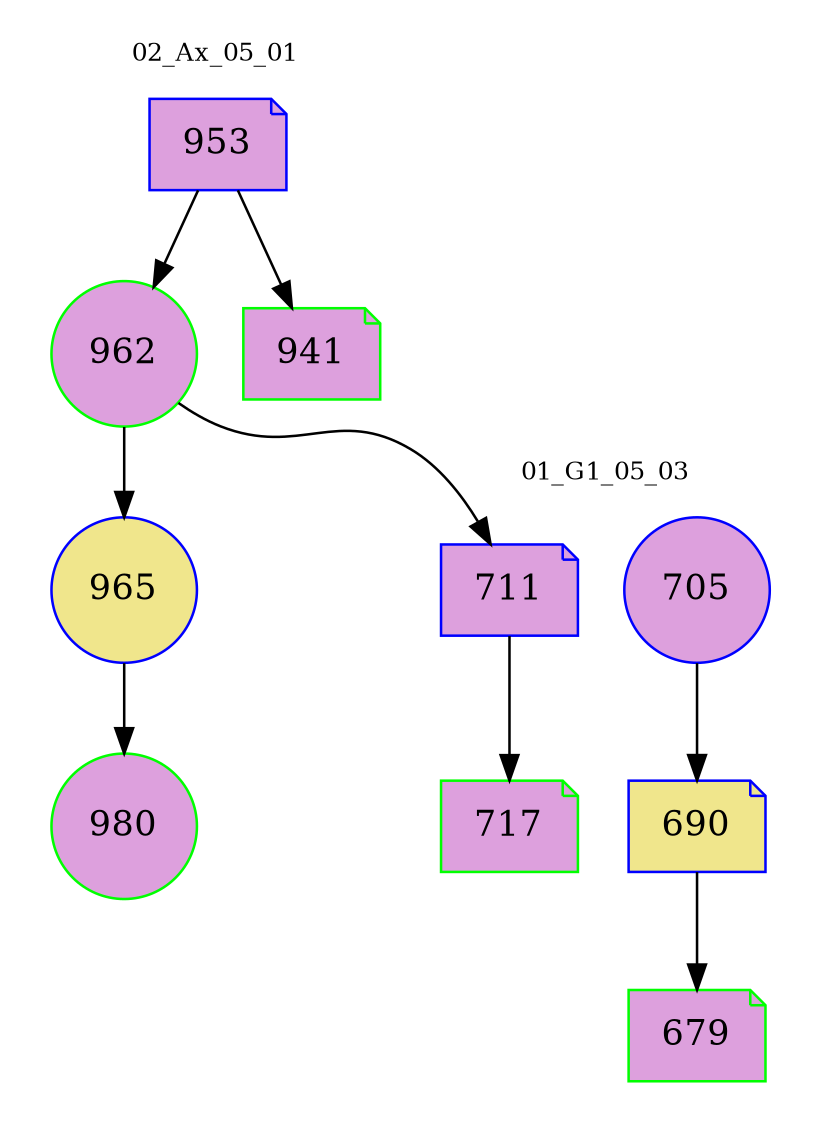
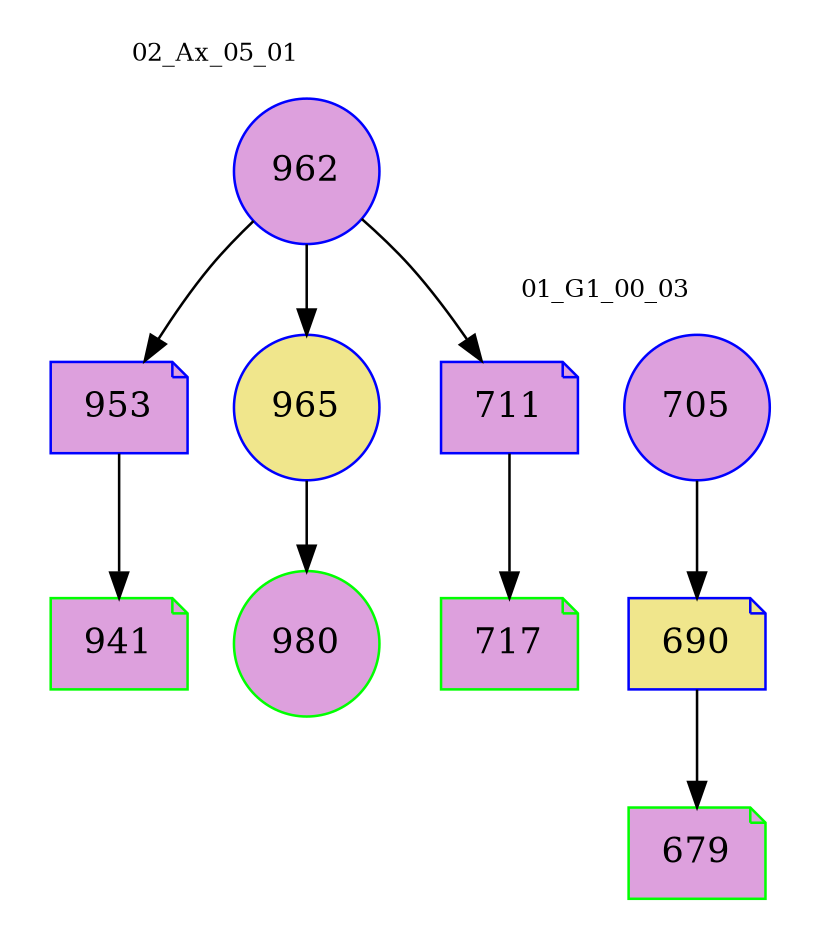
edge "953" -> "962": reversed
node "962": color green -> blue
cluster "01_G1_05_03": label "01_G1_05_03" -> "01_G1_00_03"
